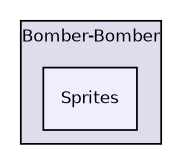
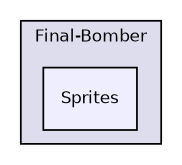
cluster "Bomber-Bomber": label "Bomber-Bomber" -> "Final-Bomber"
